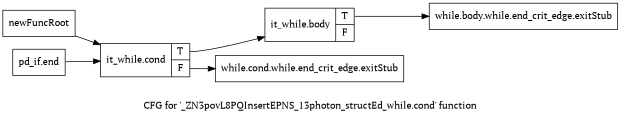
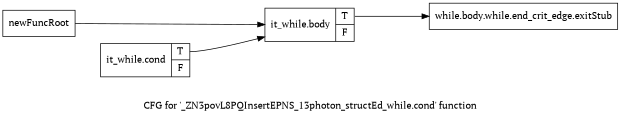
edge "newFuncRoot" -> "it_while.cond": now "newFuncRoot" -> "it_while.body"
node "pd_if.end": removed
node "while.cond.while.end_crit_edge.exitStub": removed
